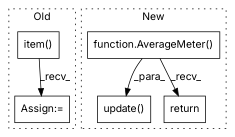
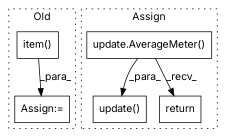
cluster "New": label "New" -> "Assign"
node "function.AverageMeter()": label "function.AverageMeter()" -> "update.AverageMeter()"
edge "item()" -> "Assign:=": label "_recv_" -> "_para_"
